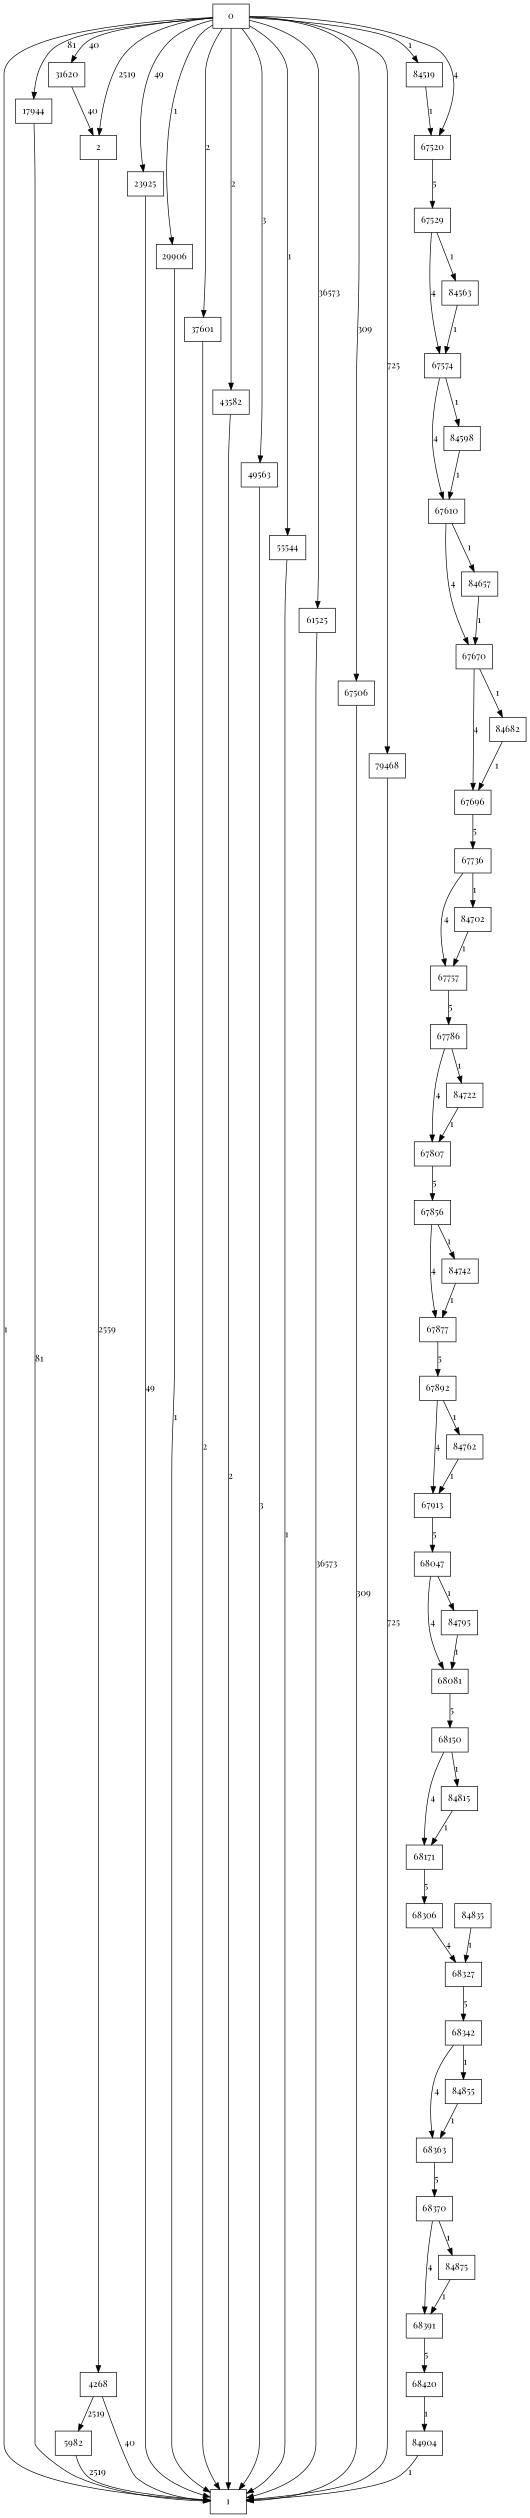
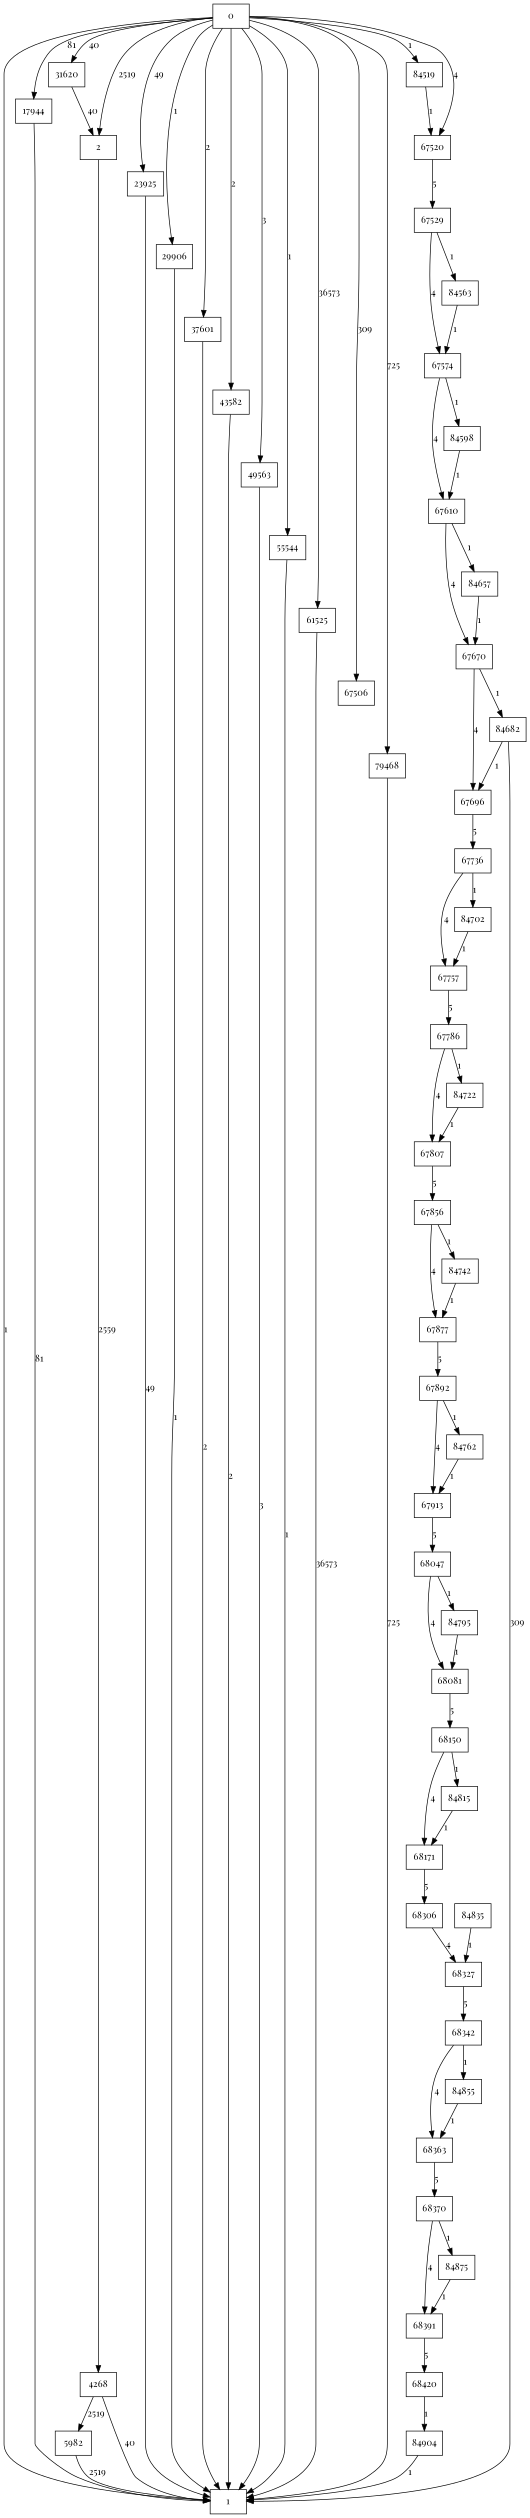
edge "67506" -> "1": now "84682" -> "1"
